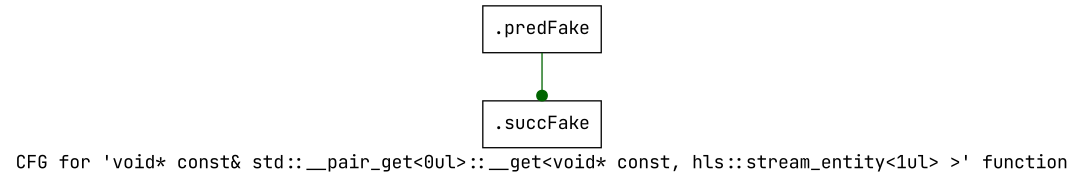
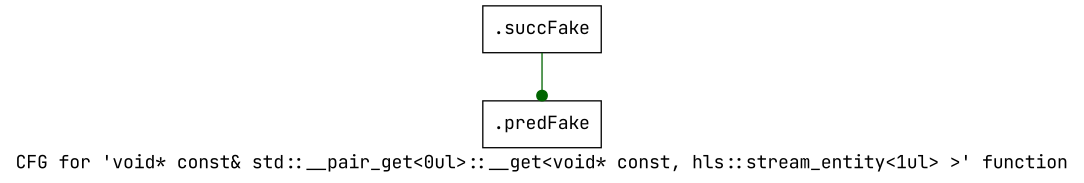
edge ".predFake" -> ".succFake": reversed
